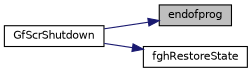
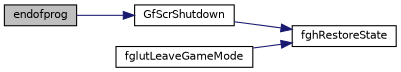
edge "GfScrShutdown" -> "endofprog": reversed
node "fglutLeaveGameMode": added
